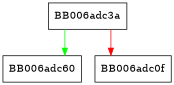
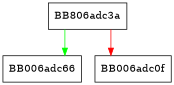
node "BB006adc3a": label "BB006adc3a" -> "BB806adc3a"
node "BB006adc60": label "BB006adc60" -> "BB006adc66"
